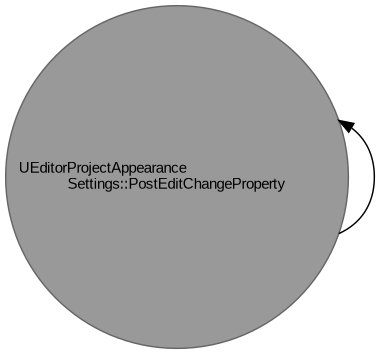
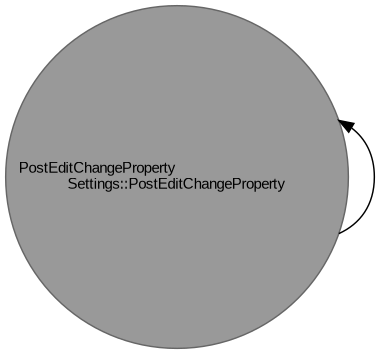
node "UEditorProjectAppearance Settings::PostEditChangeProperty": label "UEditorProjectAppearance Settings::PostEditChangeProperty" -> "PostEditChangeProperty Settings::PostEditChangeProperty"
